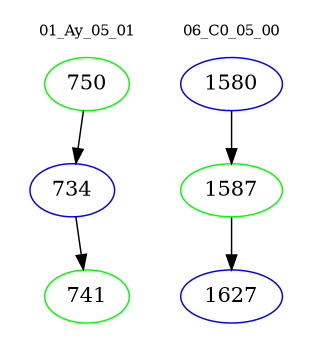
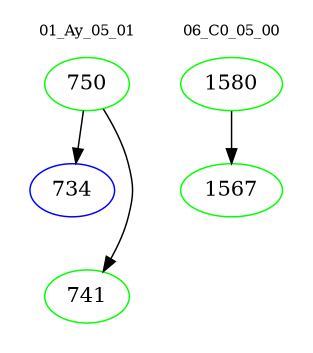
node "1580": color blue -> green
node "1587": label "1587" -> "1567"
edge "734" -> "741": now "750" -> "741"
node "1627": removed
